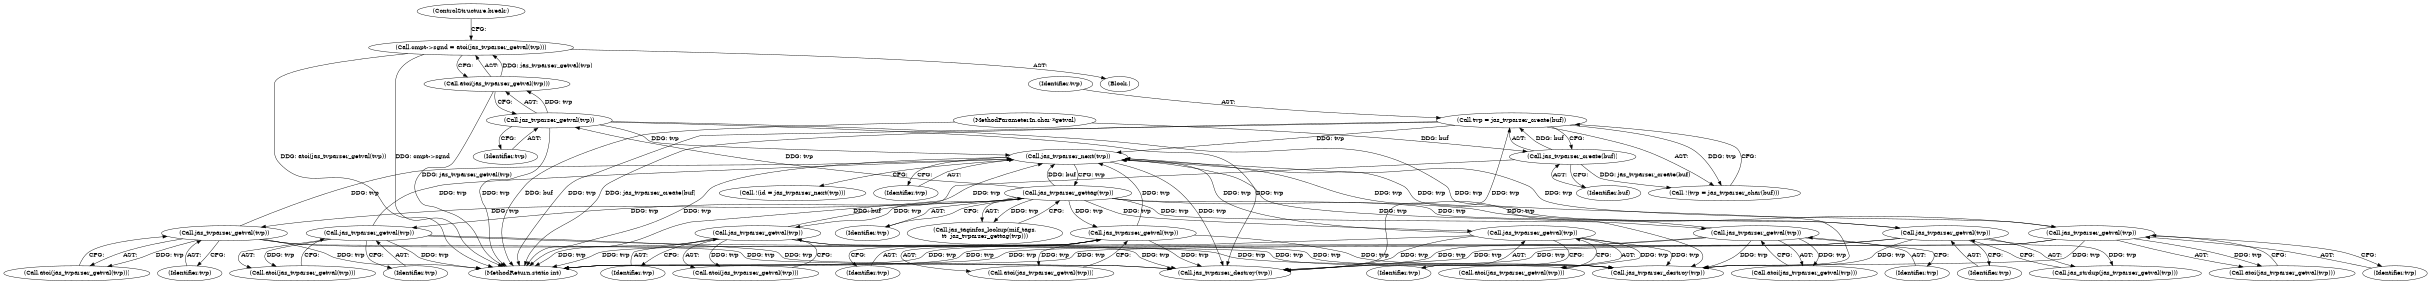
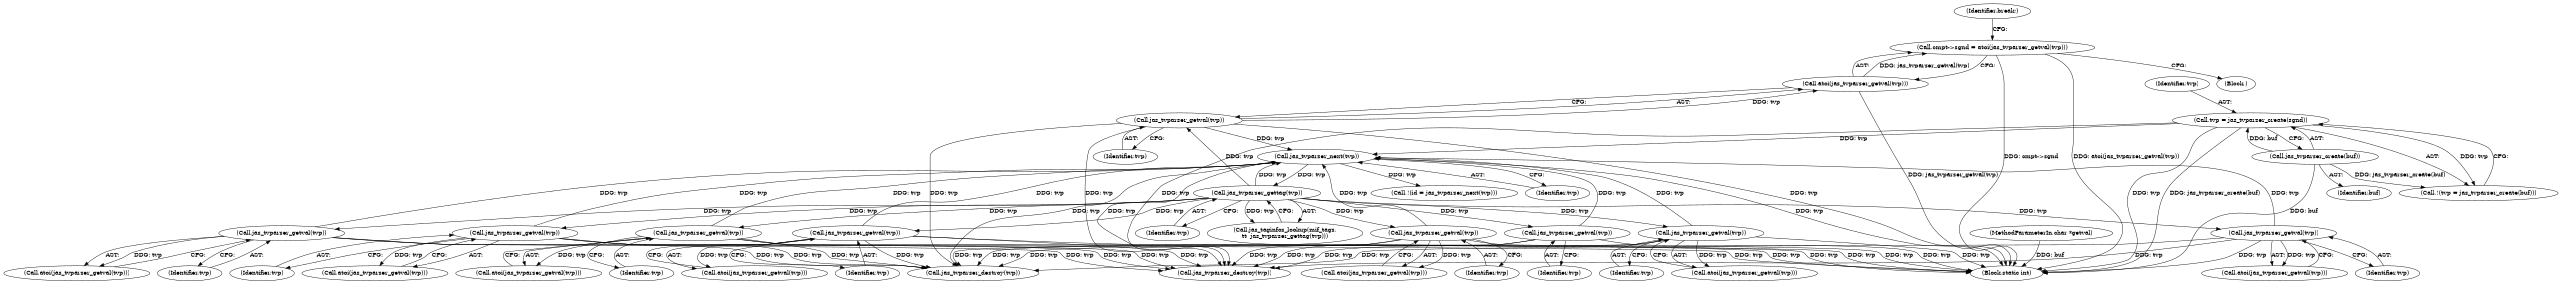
node "(ControlStructure,break;)": label "(ControlStructure,break;)" -> "(Identifier,break;)"
edge "(Call,cmpt->sgnd = atoi(jas_tvparser_getval(tvp)))" -> "(Block,)": label "AST: " -> "CFG: "
node "(Call,tvp = jas_tvparser_create(buf))": label "(Call,tvp = jas_tvparser_create(buf))" -> "(Call,tvp = jas_tvparser_create(sgnd))"
edge "(MethodParameterIn,char *getval)" -> "(Call,jas_tvparser_create(buf))": removed, label "DDG: buf"
edge "(Call,jas_tvparser_next(tvp))" -> "(Call,!(id = jas_tvparser_next(tvp)))": label "CFG: " -> "DDG: tvp"
edge "(Call,jas_tvparser_gettag(tvp))" -> "(Call,jas_tvparser_next(tvp))": label "DDG: buf" -> "DDG: tvp"
edge "(Call,jas_tvparser_next(tvp))" -> "(Call,jas_tvparser_gettag(tvp))": label "CFG: tvp" -> "DDG: tvp"
edge "(Call,jas_tvparser_create(buf))" -> "(Identifier,buf)": label "CFG: " -> "AST: "
edge "(Identifier,buf)" -> "(Call,jas_tvparser_create(buf))": removed, label "AST:"
node "(Call,!(tvp = jas_tvparser_char(buf)))": label "(Call,!(tvp = jas_tvparser_char(buf)))" -> "(Call,!(tvp = jas_tvparser_create(buf)))"
node "(MethodReturn,static int)": label "(MethodReturn,static int)" -> "(Block,static int)"
node "(Call,jas_strdup(jas_tvparser_getval(tvp)))": removed
